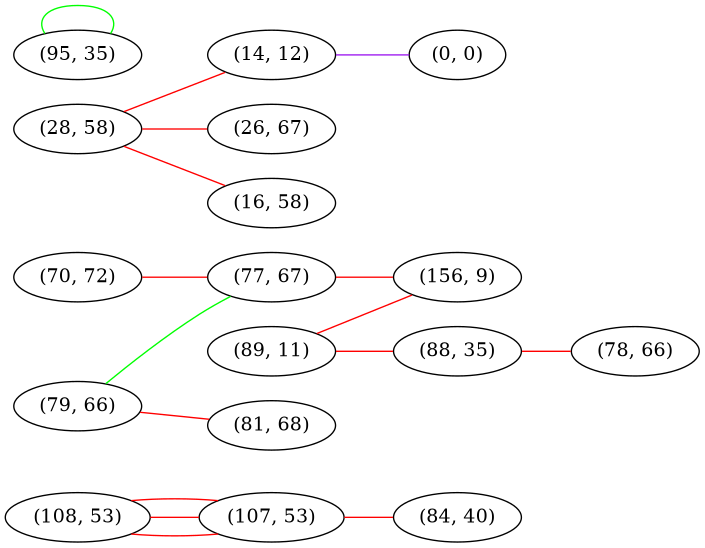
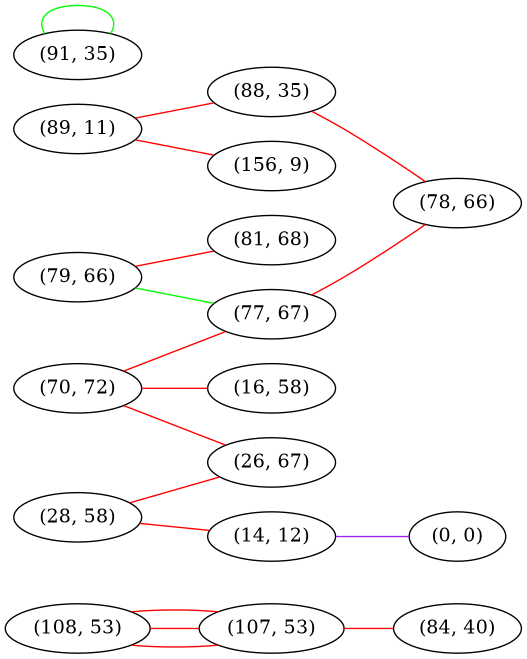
node "(95, 35)": label "(95, 35)" -> "(91, 35)"
edge "(28, 58)" -- "(16, 58)": now "(70, 72)" -- "(16, 58)"
edge "(77, 67)" -- "(156, 9)": now "(77, 67)" -- "(78, 66)"
edge "(70, 72)" -- "(26, 67)": added
